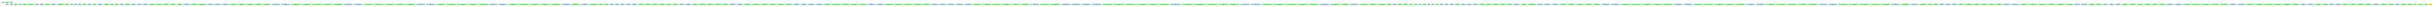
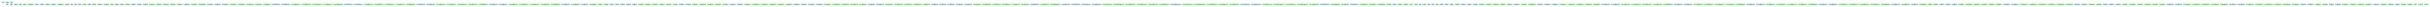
node "Step 298 栈: [0 12] 符号: [# Program] 输入: # 动作: 接受 ✅": removed
